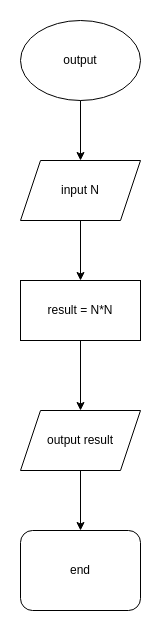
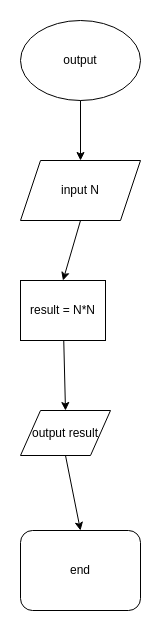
node "result = N*N": size 120x60 -> 85x60
node "output result": size 120x60 -> 90x45
